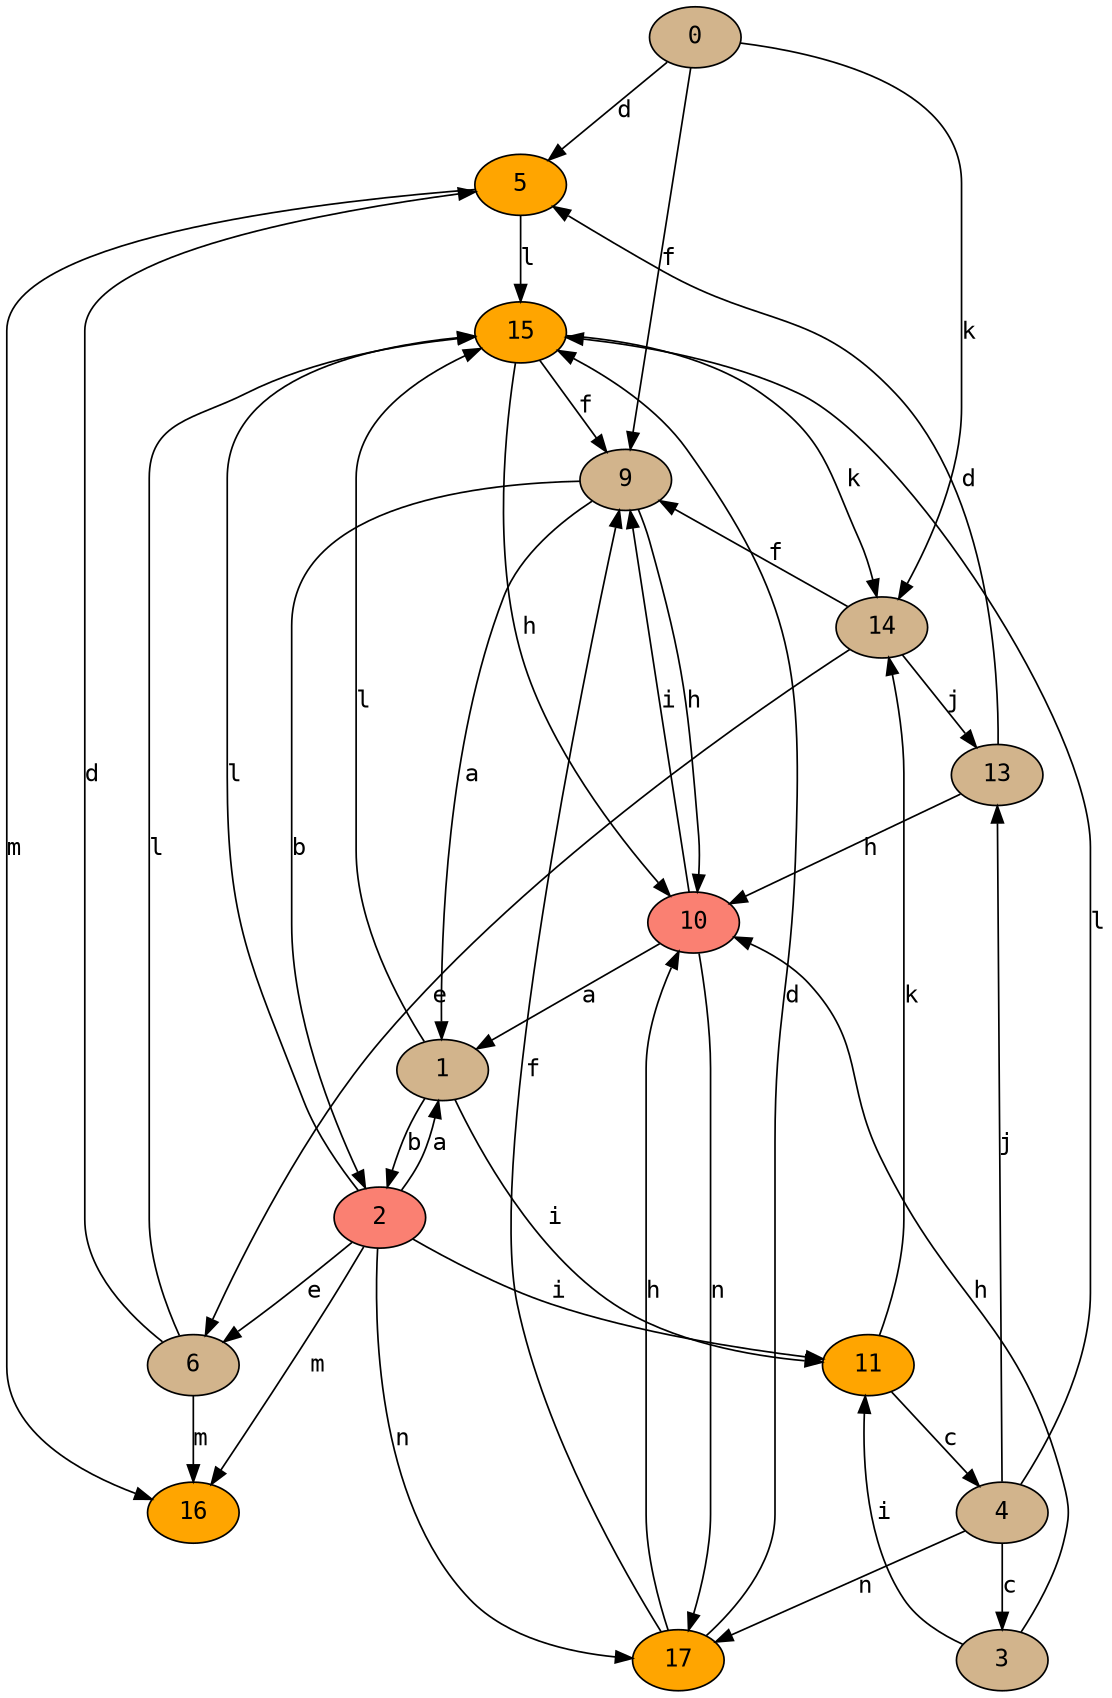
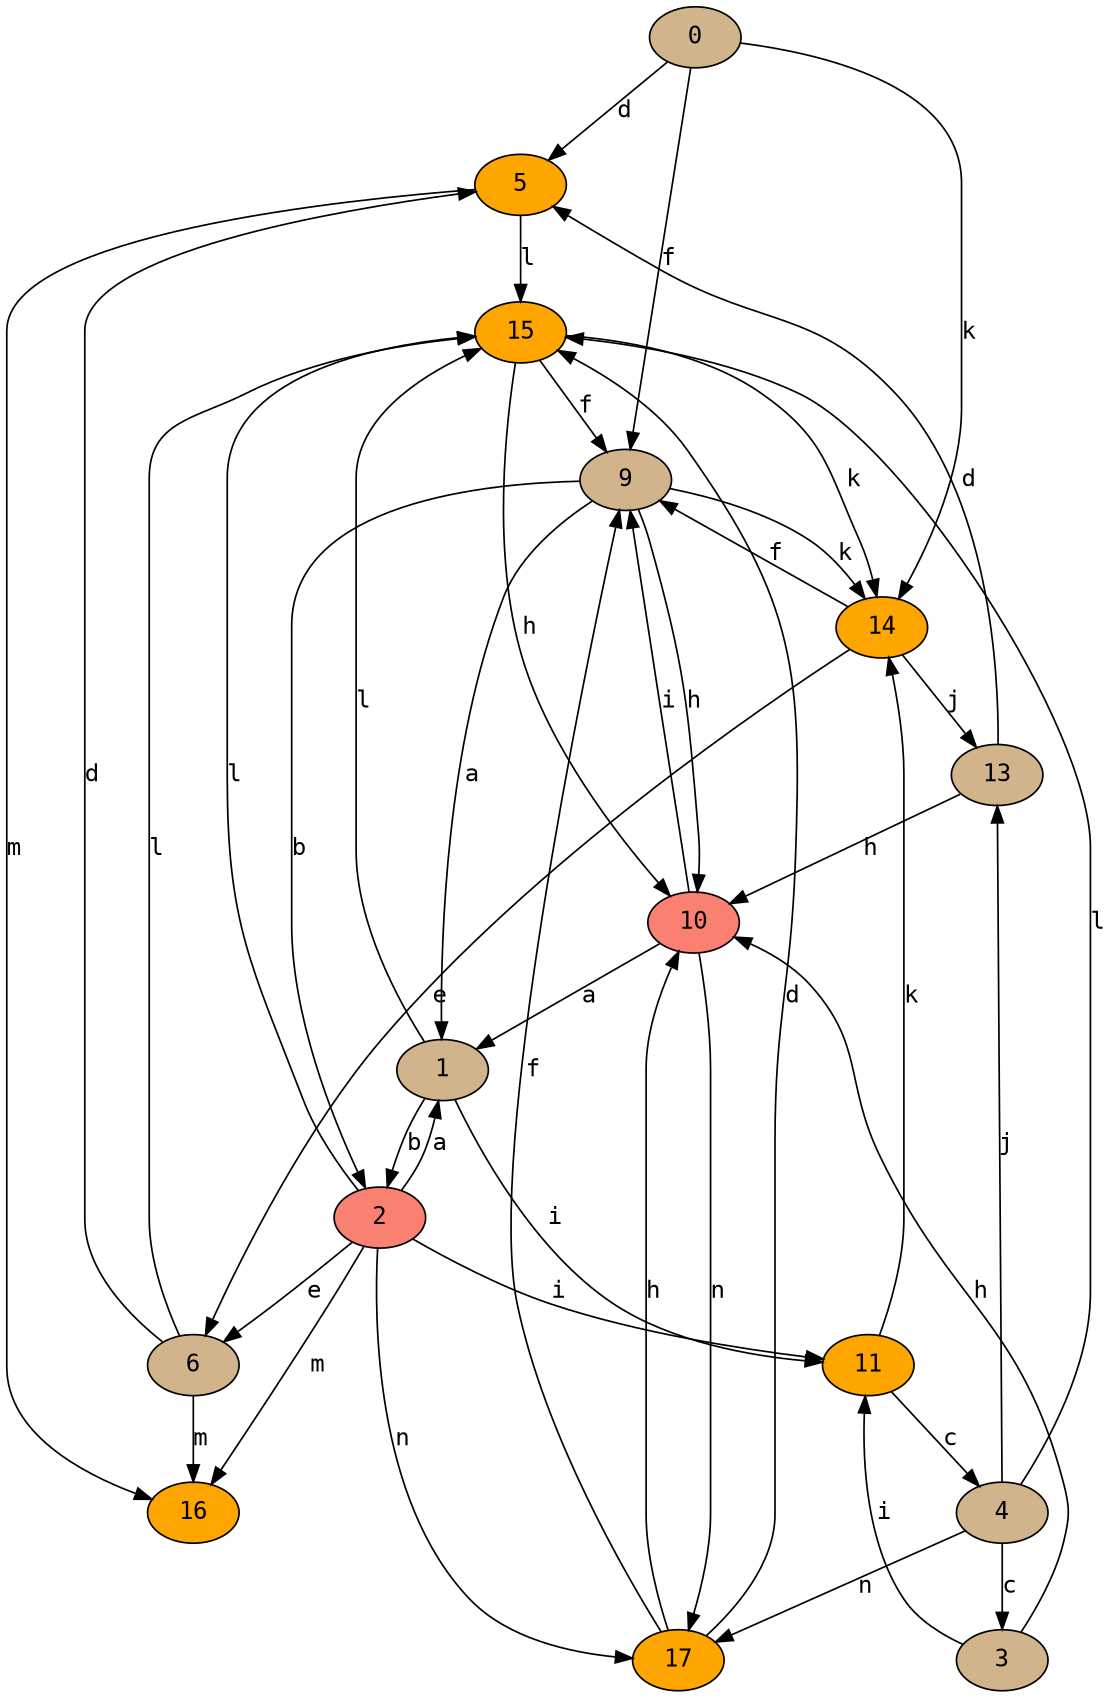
edge "9" -> "14": added, label "k"
node "14": fillcolor tan -> orange
